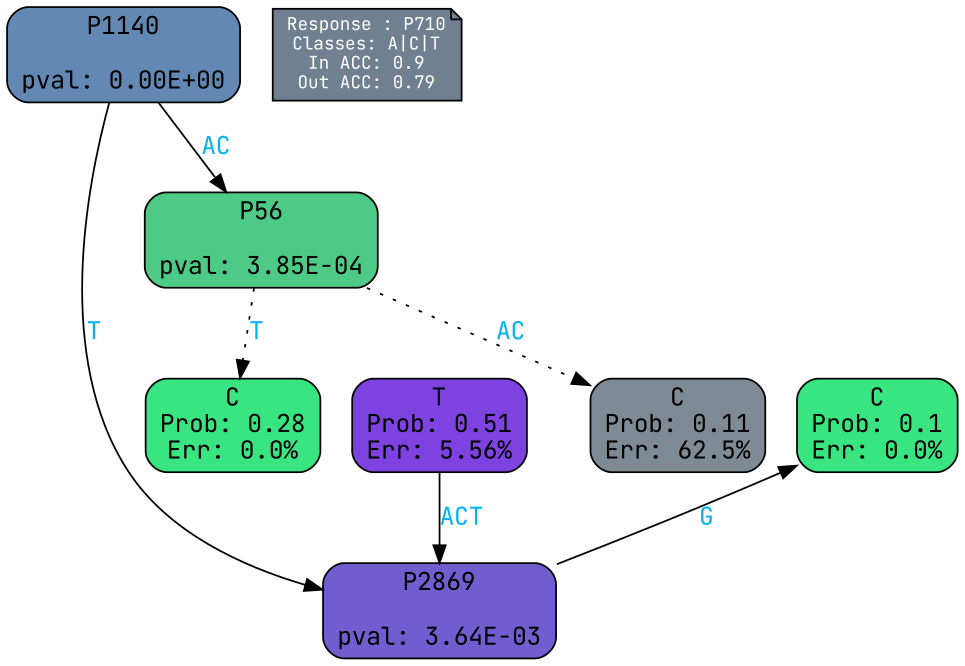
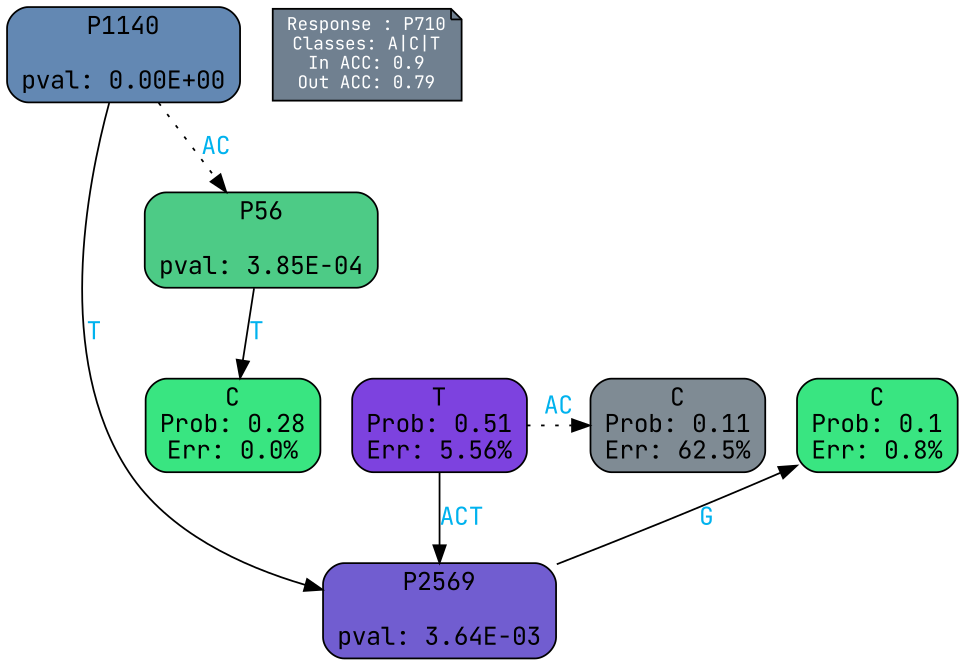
edge "P1140 pval: 0.00E+00" -> "P56 pval: 3.85E-04": style solid -> dotted
edge "P56 pval: 3.85E-04" -> "C Prob: 0.28 Err: 0.0%": style dotted -> solid
edge "P56 pval: 3.85E-04" -> "C Prob: 0.11 Err: 62.5%": now "T Prob: 0.51 Err: 5.56%" -> "C Prob: 0.11 Err: 62.5%"
node "C Prob: 0.1 Err: 0.0%": label "C Prob: 0.1 Err: 0.0%" -> "C Prob: 0.1 Err: 0.8%"
node "P2869 pval: 3.64E-03": label "P2869 pval: 3.64E-03" -> "P2569 pval: 3.64E-03"
